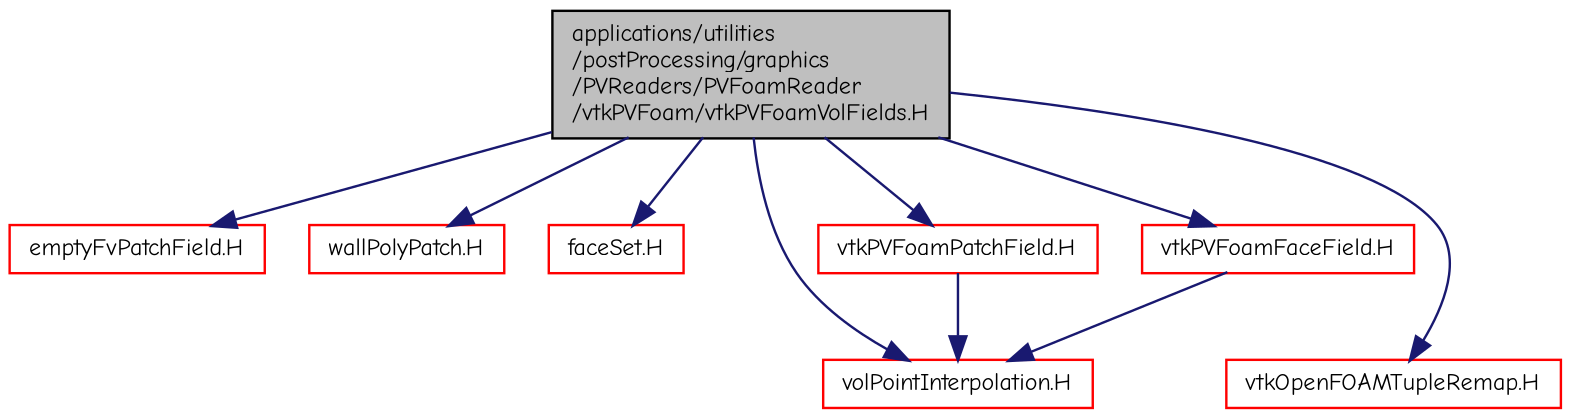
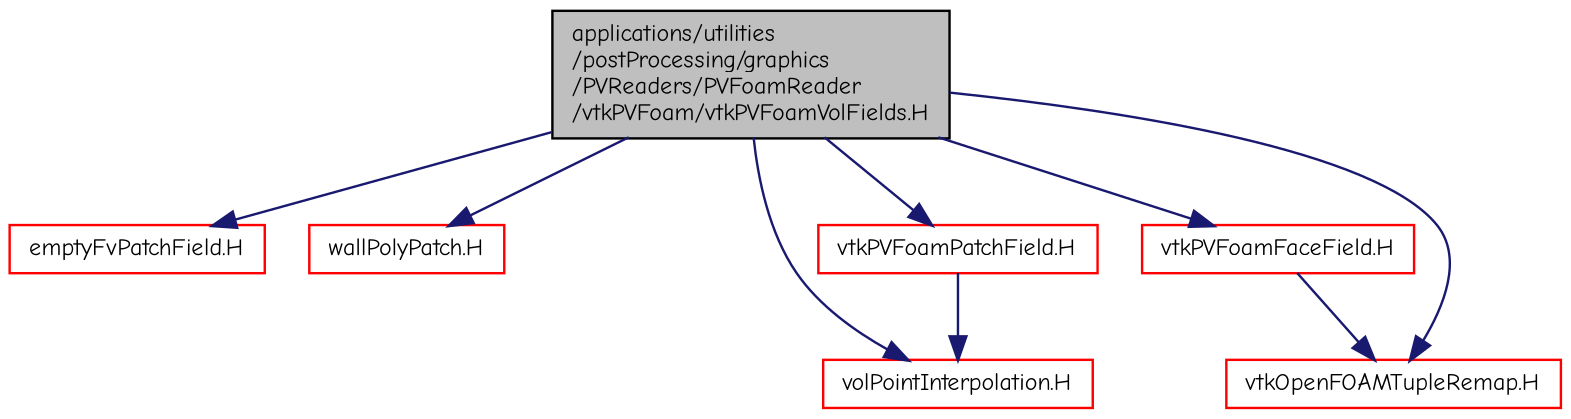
node "faceSet.H": removed
edge "vtkPVFoamFaceField.H" -> "volPointInterpolation.H": now "vtkPVFoamFaceField.H" -> "vtkOpenFOAMTupleRemap.H"
